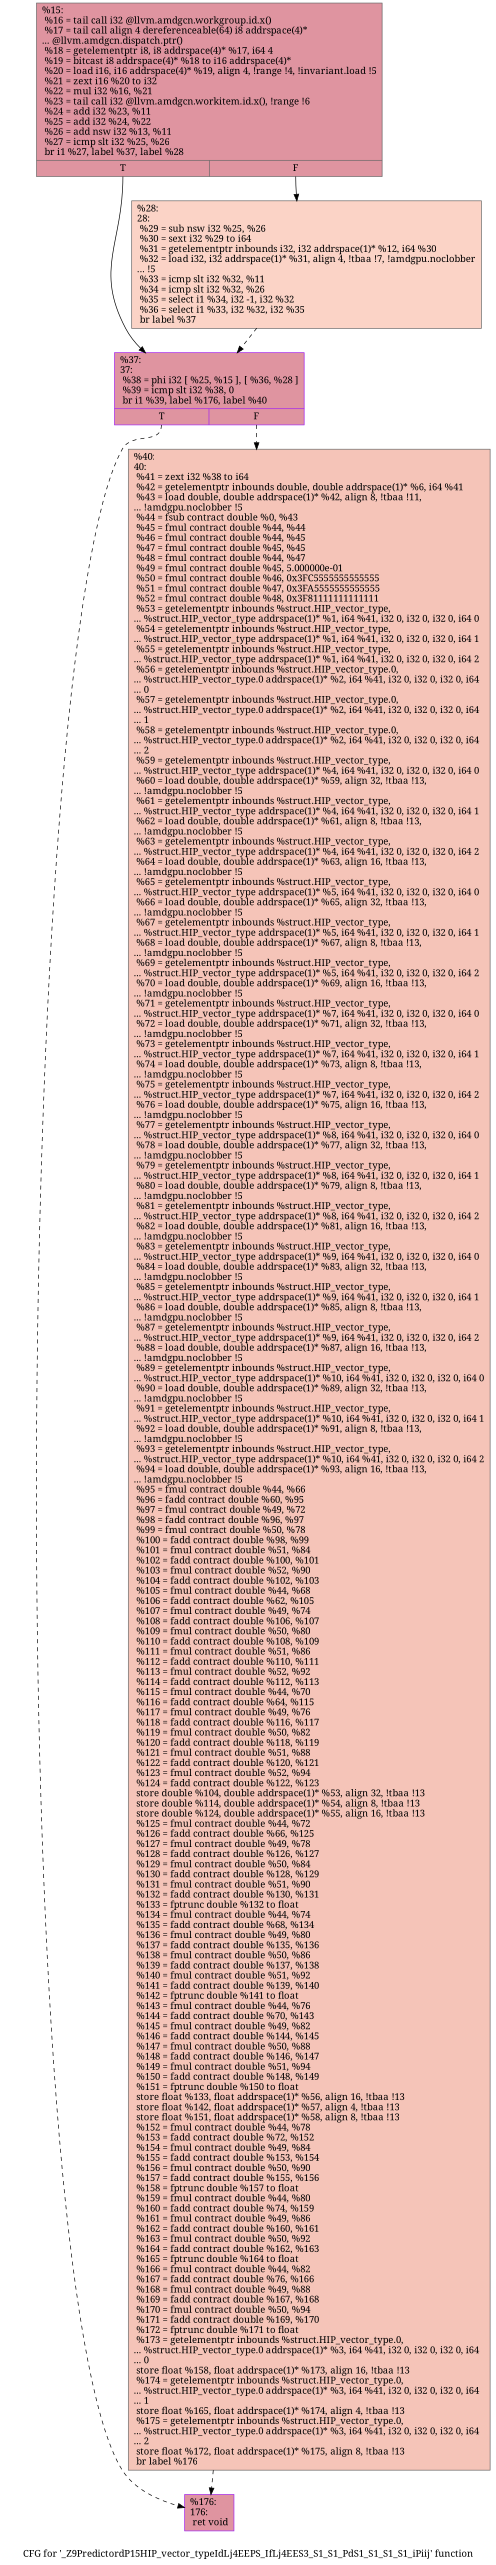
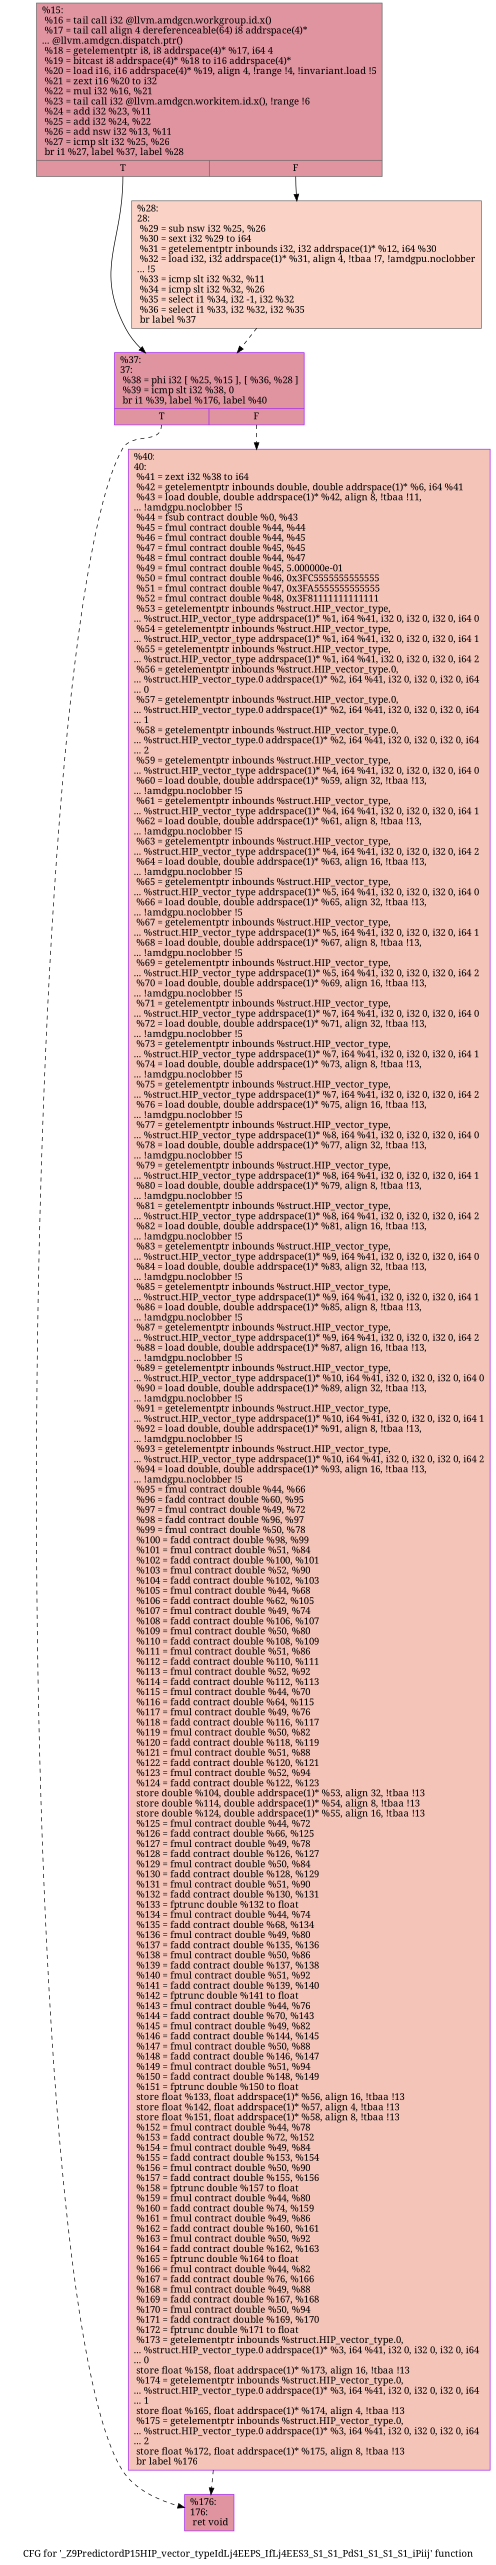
node "%40:": color gray40 -> purple
